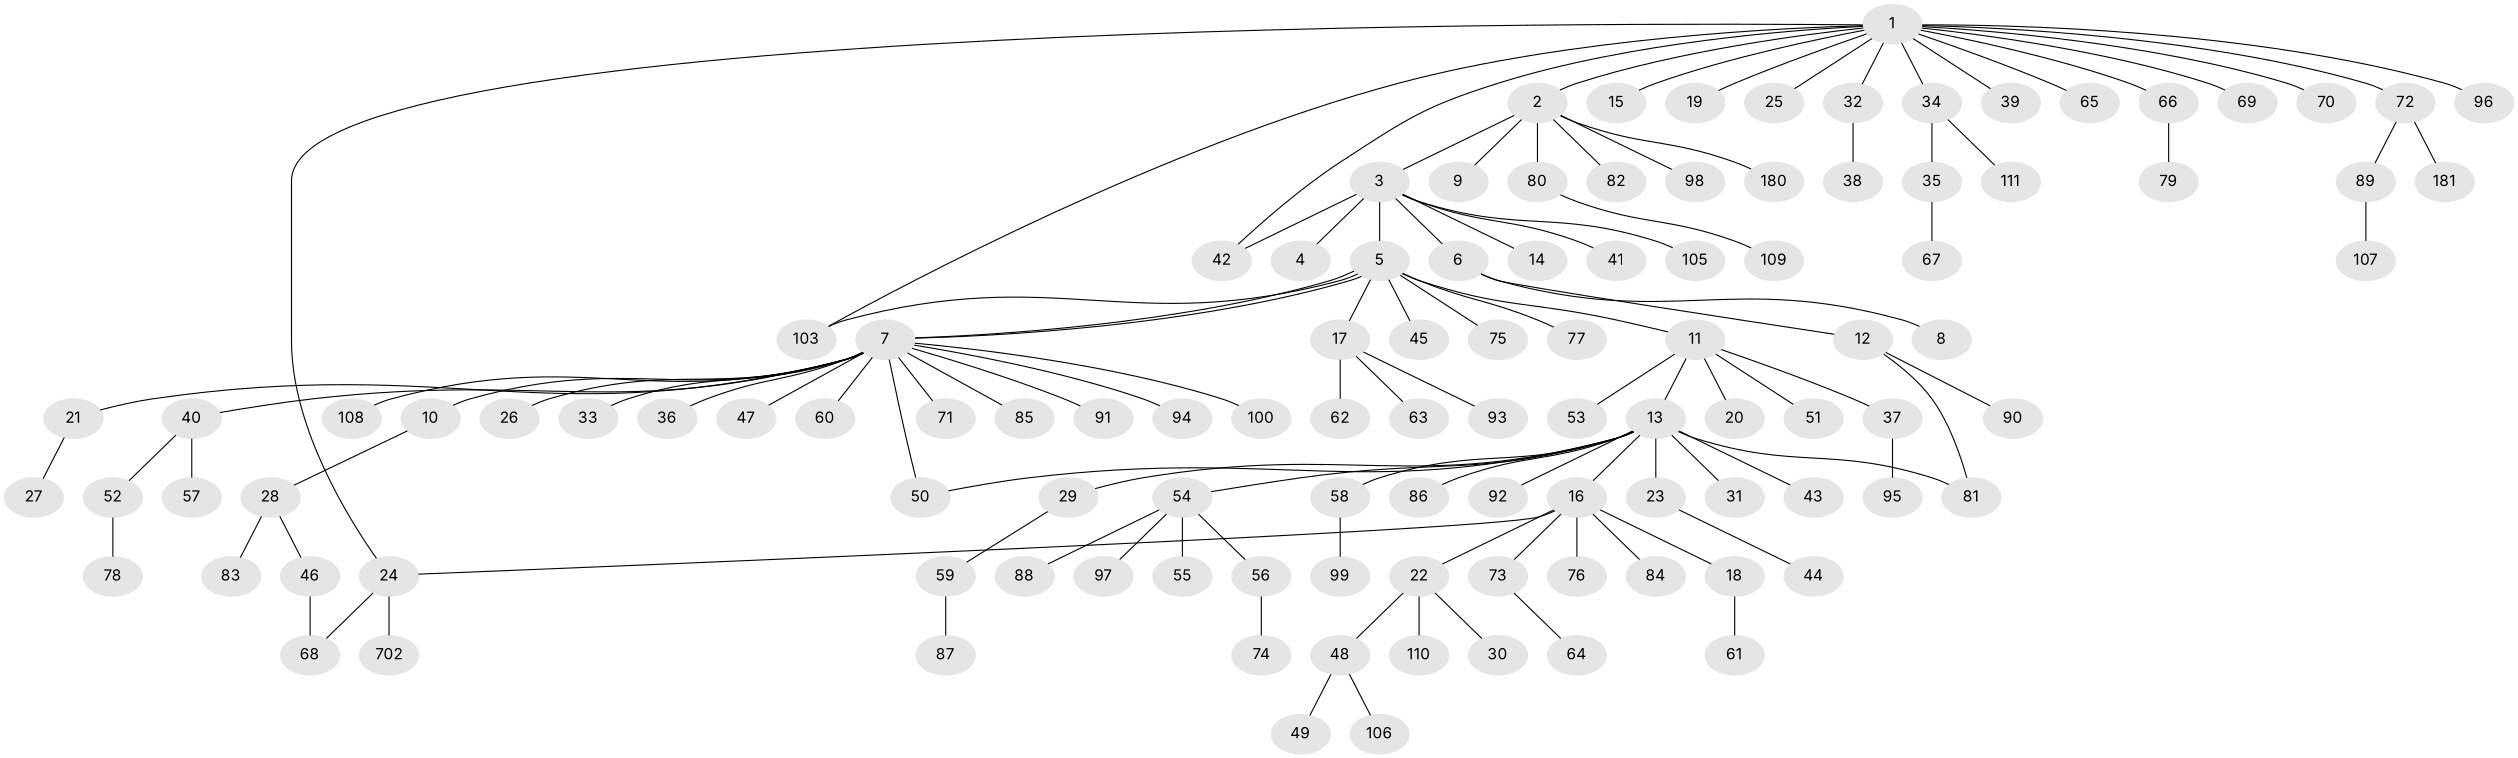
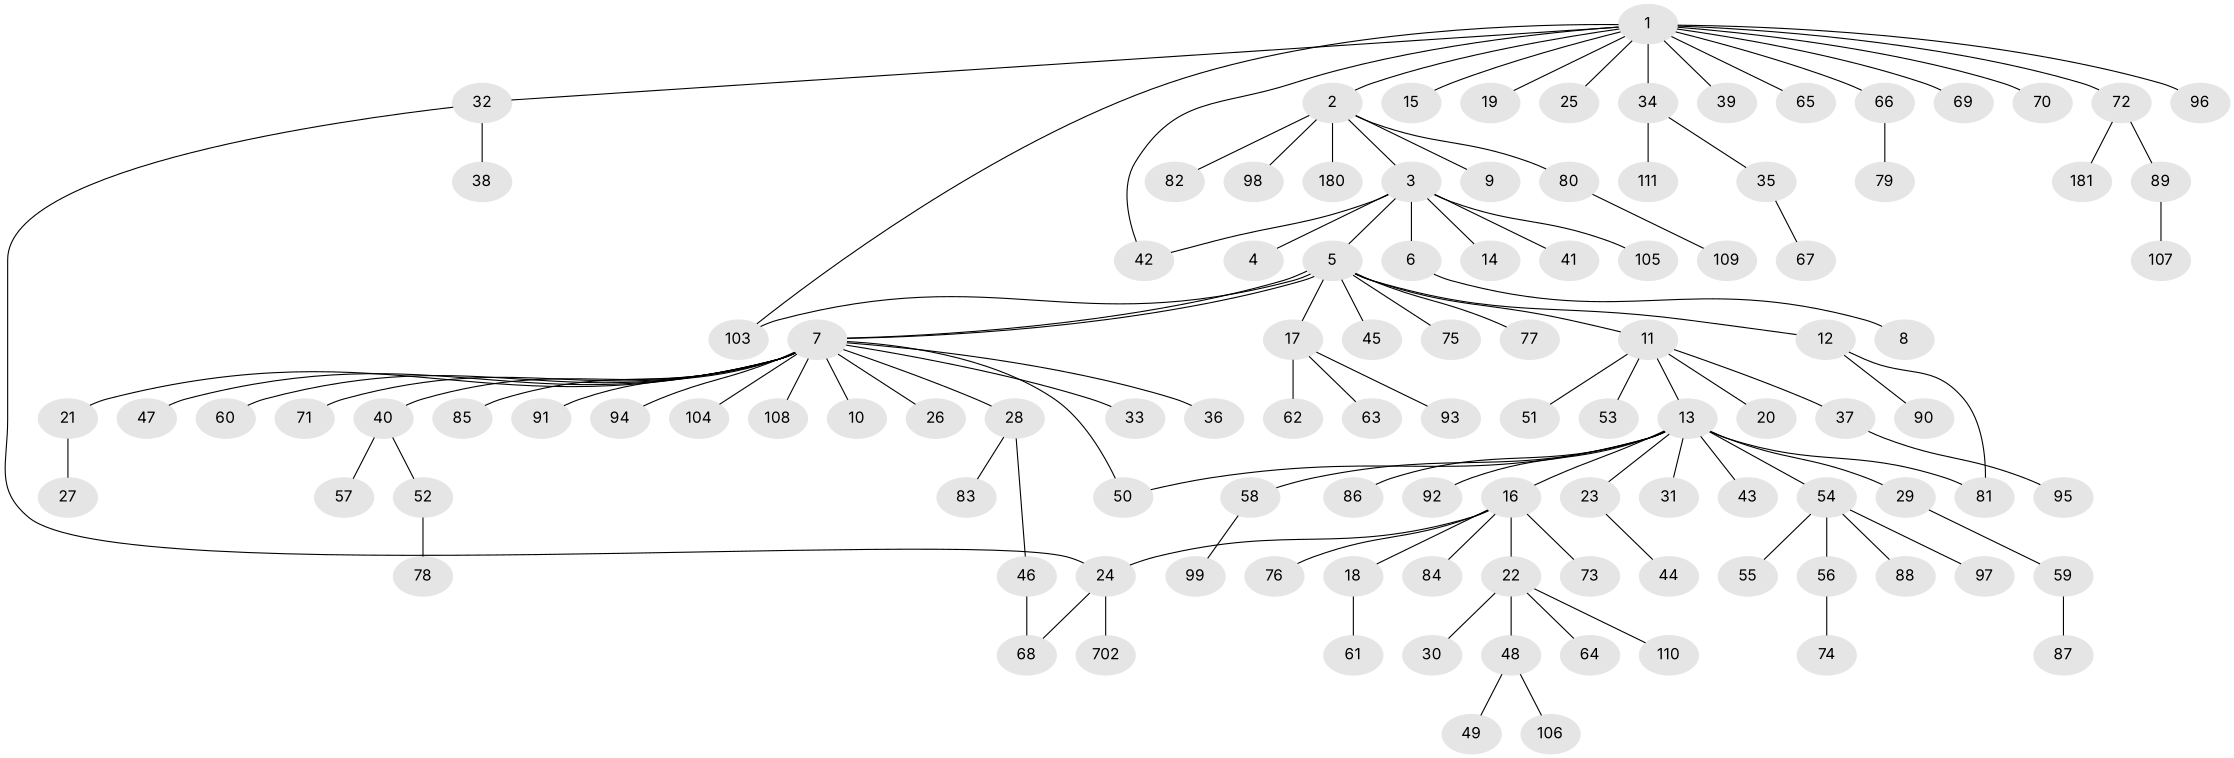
edge "1" -- "24": now "32" -- "24"
edge "6" -- "12": now "5" -- "12"
node "100": label "100" -> "104"
edge "10" -- "28": now "7" -- "28"
edge "73" -- "64": now "22" -- "64"
